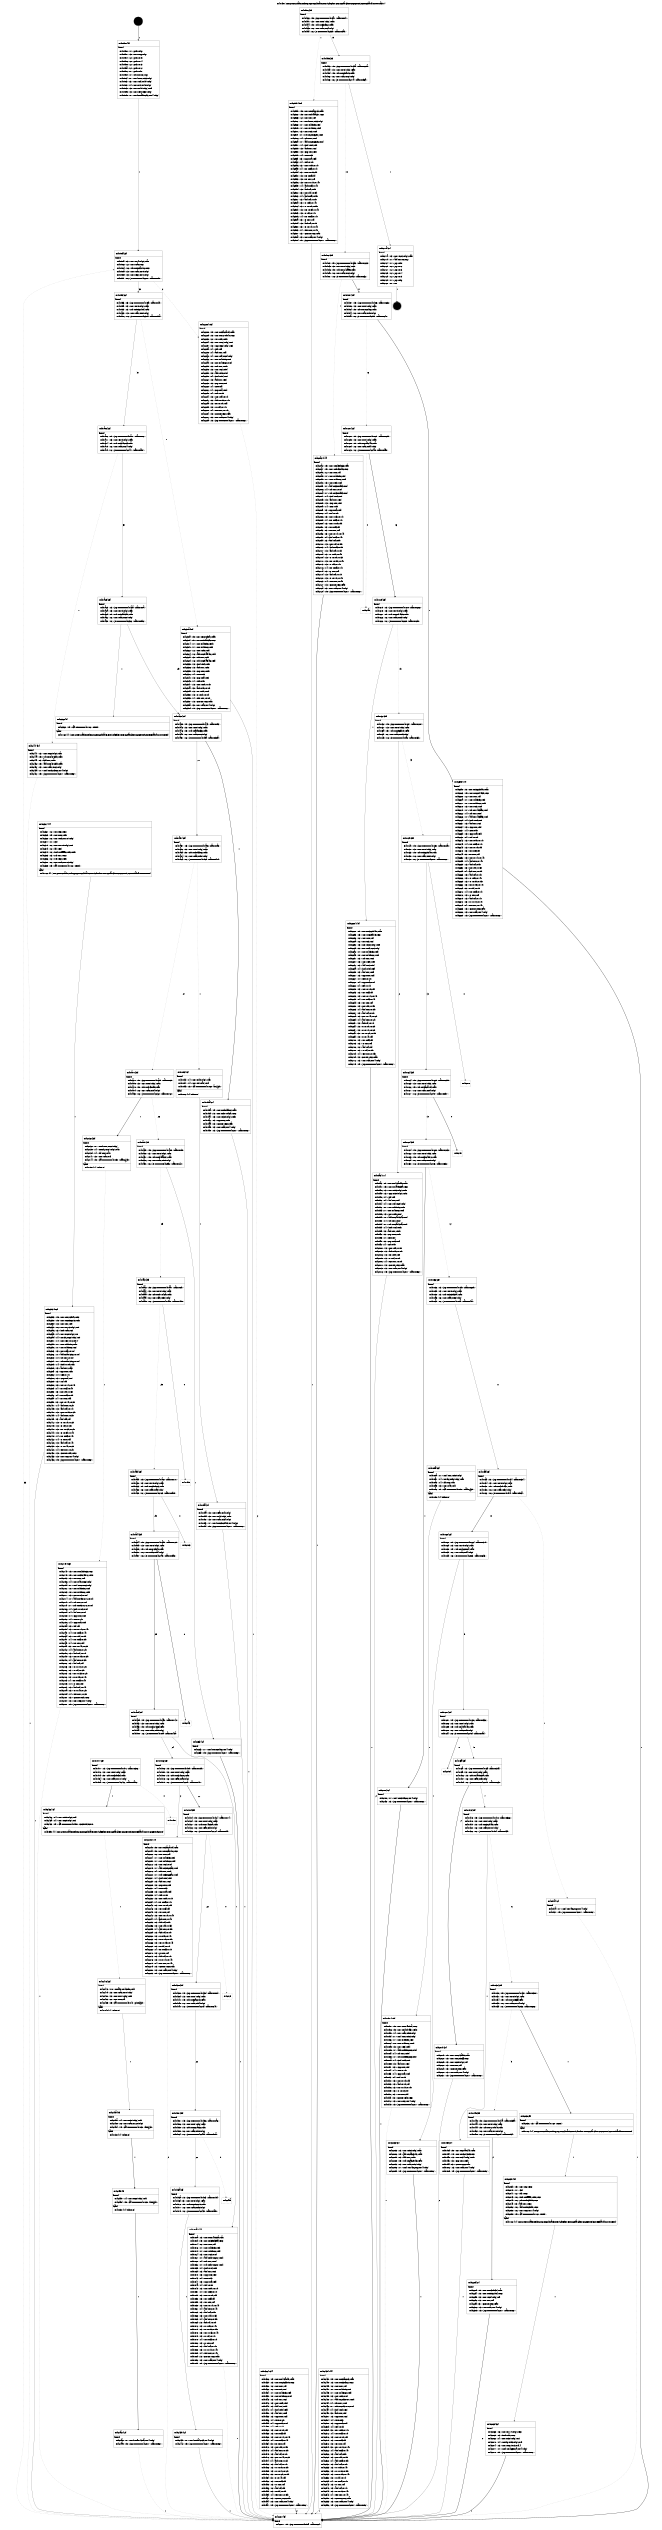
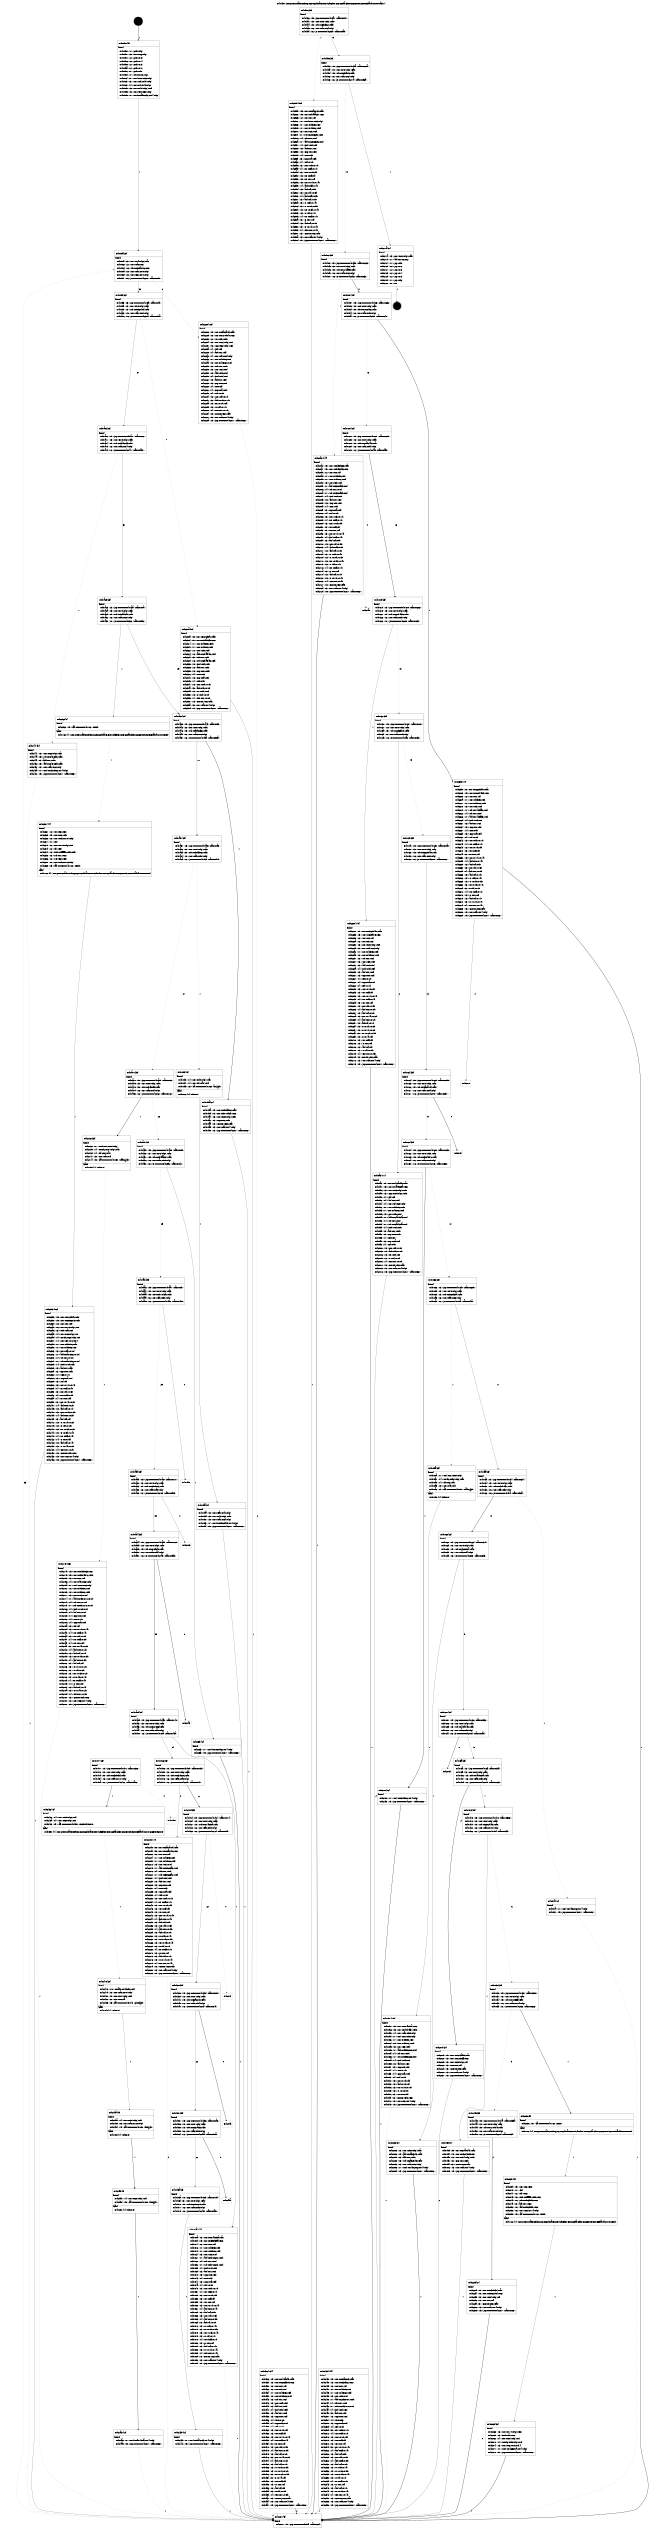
edge "0x402362 [5]" -> "0x402367 [44]": added, label "1"
edge "0x401c4b [25]" -> "0x402810": now "0x4025fe [144]" -> "0x402810"
edge "0x401c96 [25]" -> "0x401e9a [23]": added, label "1"
node "0x4027fd": added
edge "0x401b51 [25]" -> "0x4024ba": style dotted -> bold
